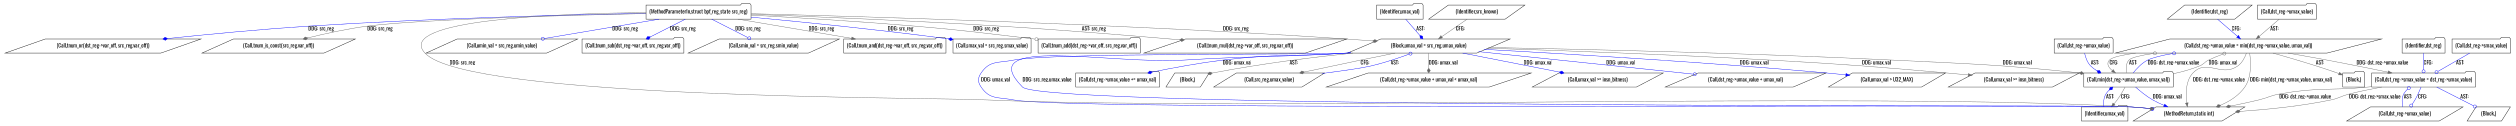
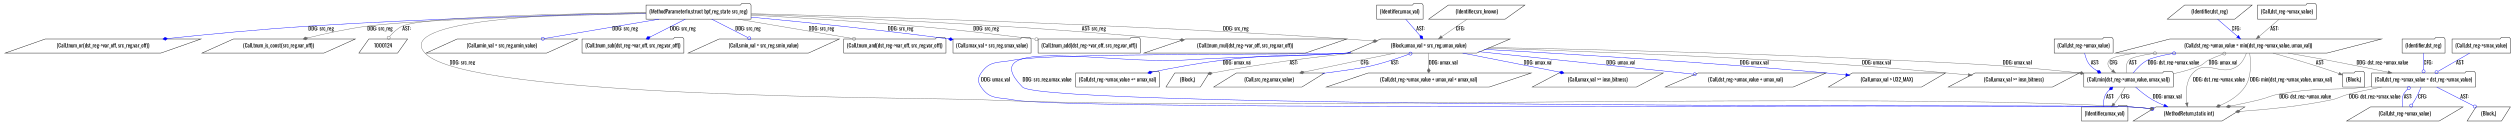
edge "(MethodParameterIn,struct bpf_reg_state src_reg)" -> "(Call,tnum_and(dst_reg->var_off, src_reg.var_off))": arrowhead normal -> odot
node "1000124": added
